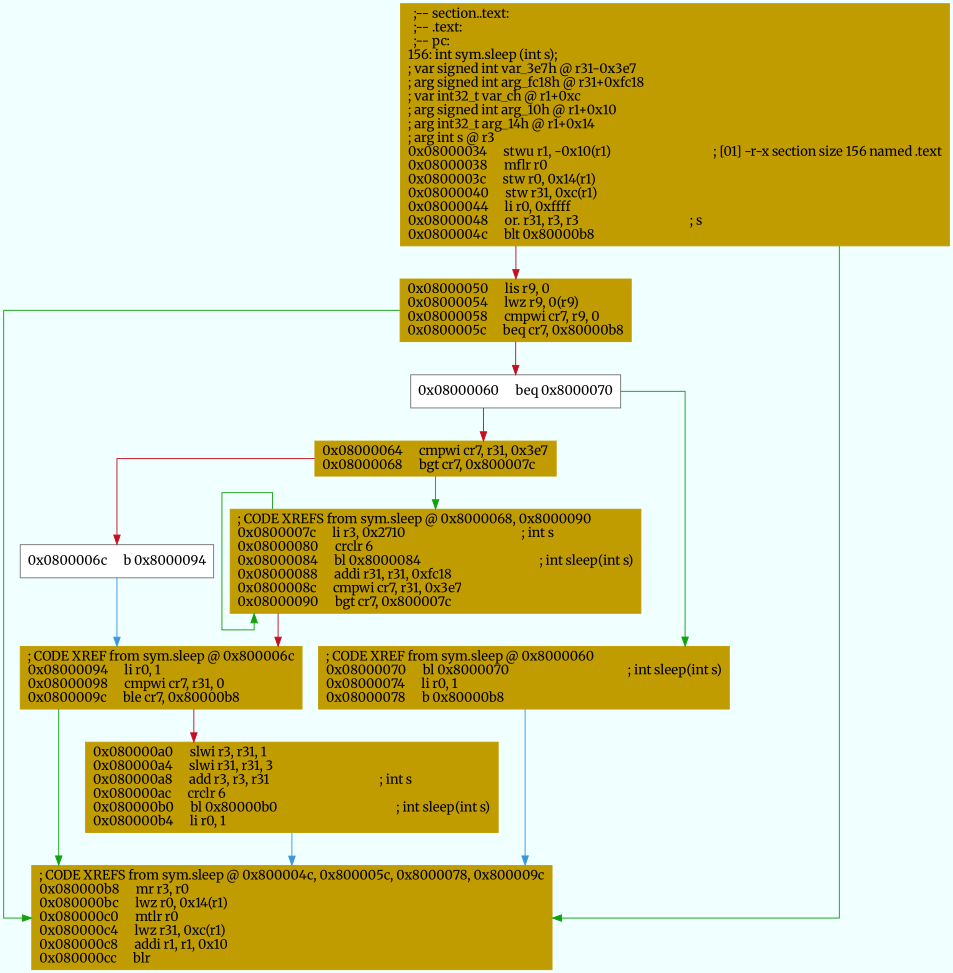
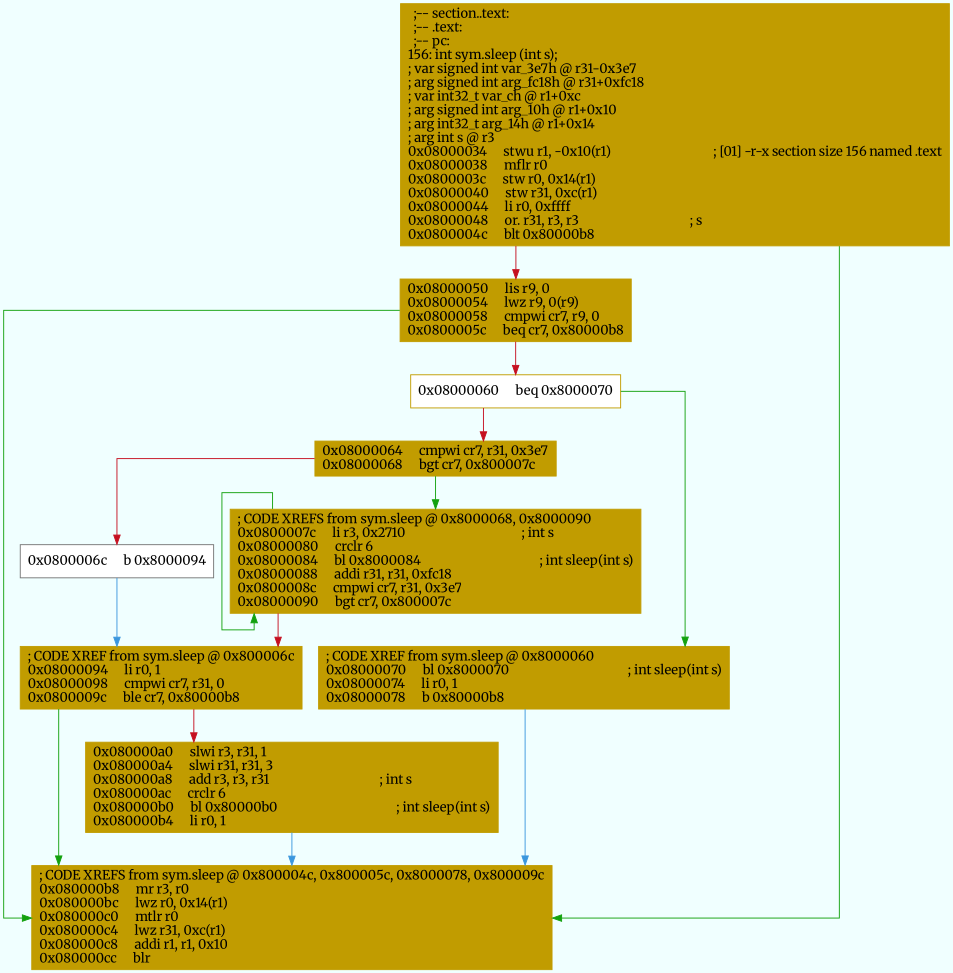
node "0x08000060      beq 0x8000070": color #767676 -> #c19c00
